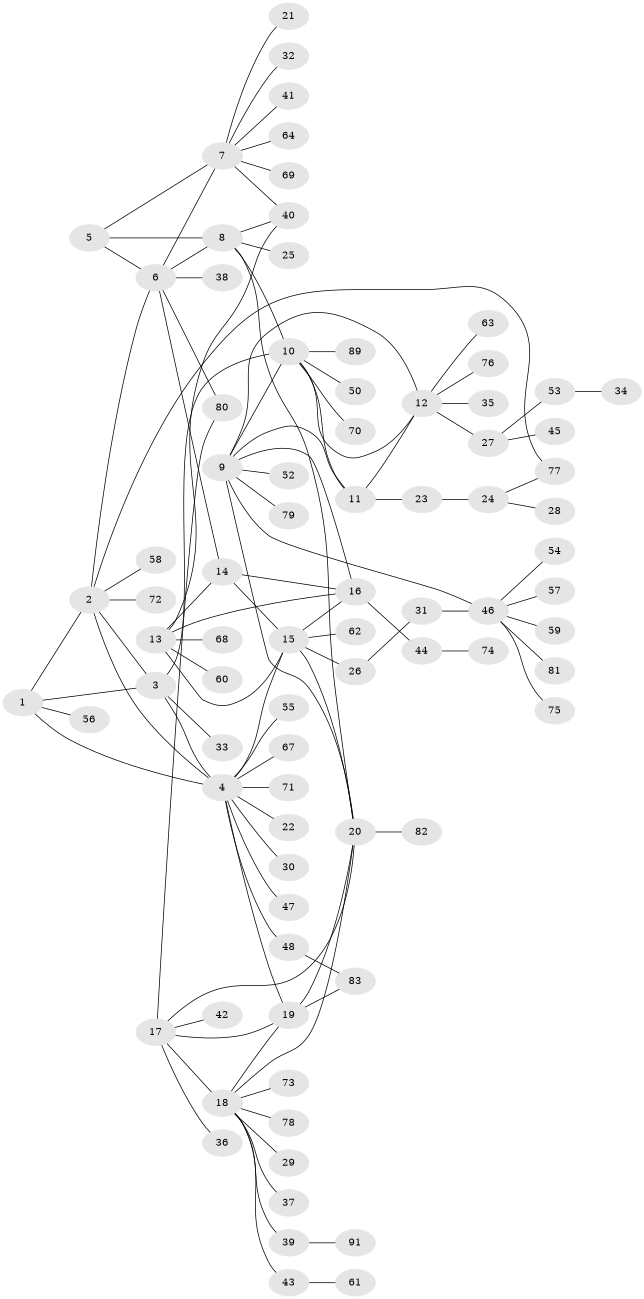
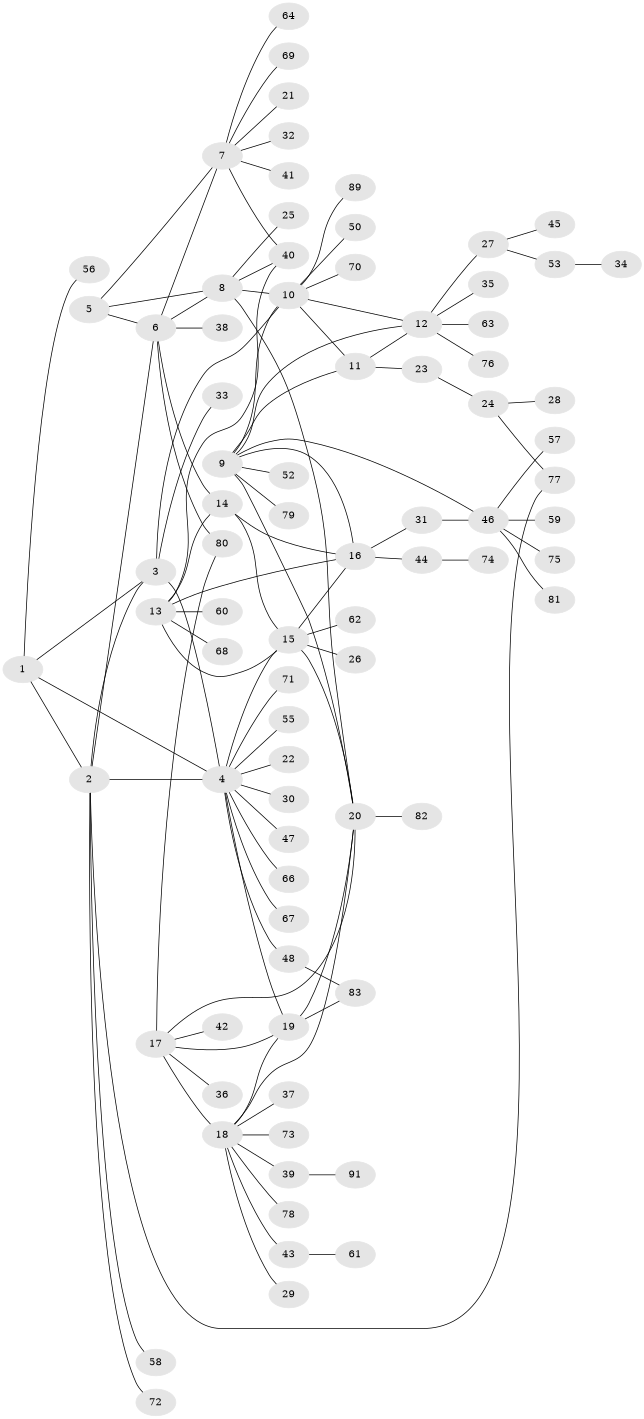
node "54": removed
edge "31" -- "26": now "31" -- "16"
node "66": added
